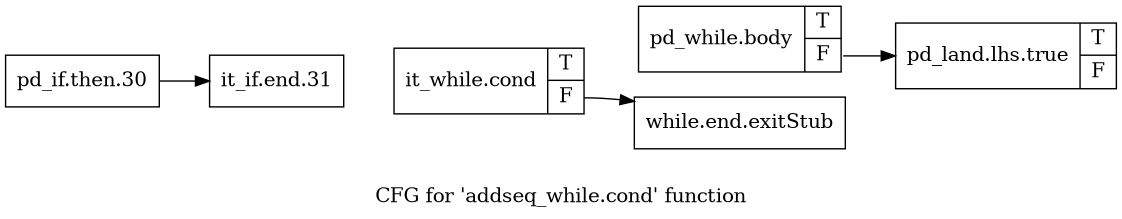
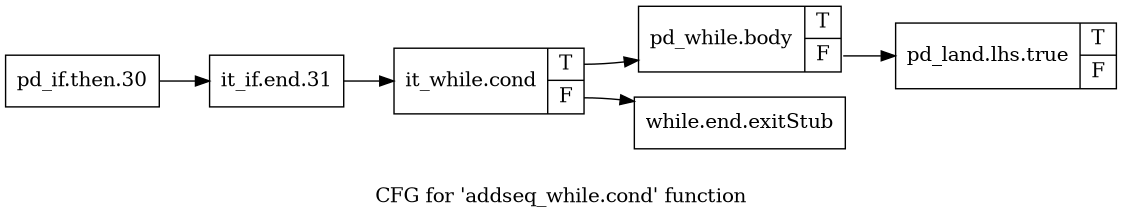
edge "it_while.cond" -> "pd_while.body": added
edge "it_if.end.31" -> "it_while.cond": added
